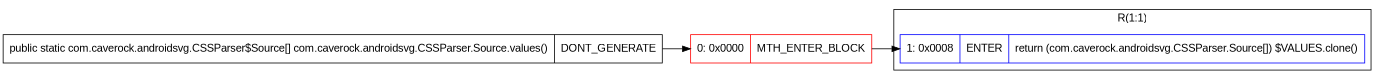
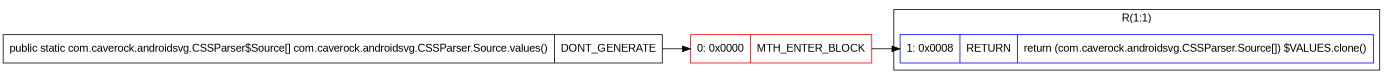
node "1: 0x0008": text "ENTER" -> "RETURN"
